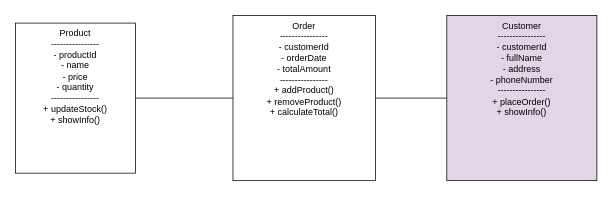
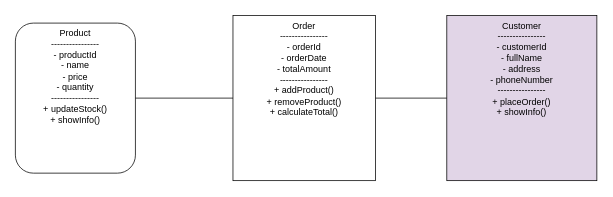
node "Order ---------------- - customerId - orderDate - totalAmount ---------------- + addProduct() + removeProduct() + calculateTotal()": label "Order ---------------- - customerId - orderDate - totalAmount ---------------- + addProduct() + removeProduct() + calculateTotal()" -> "Order ---------------- - orderId - orderDate - totalAmount ---------------- + addProduct() + removeProduct() + calculateTotal()"
node "Product ---------------- - productId - name - price - quantity ---------------- + updateStock() + showInfo()": shape rectangle -> rounded rectangle
